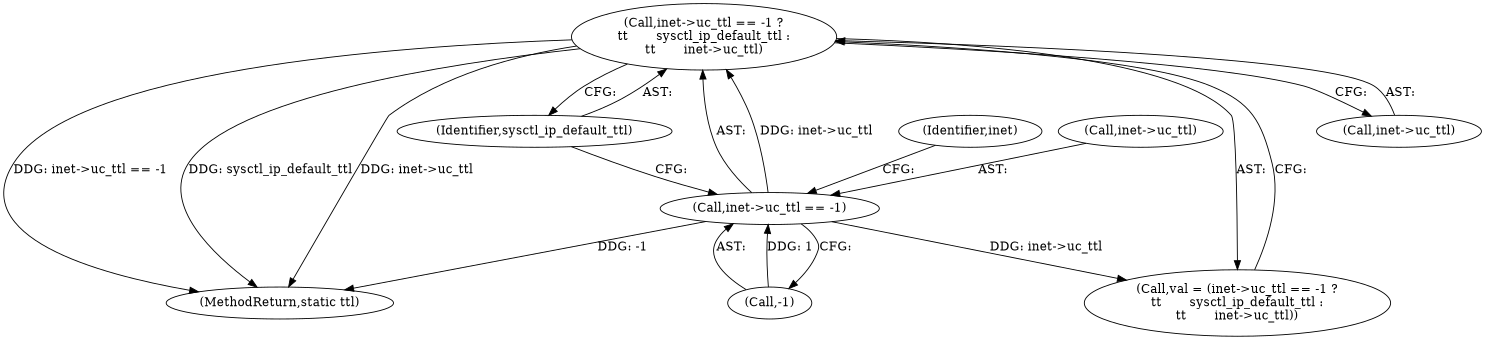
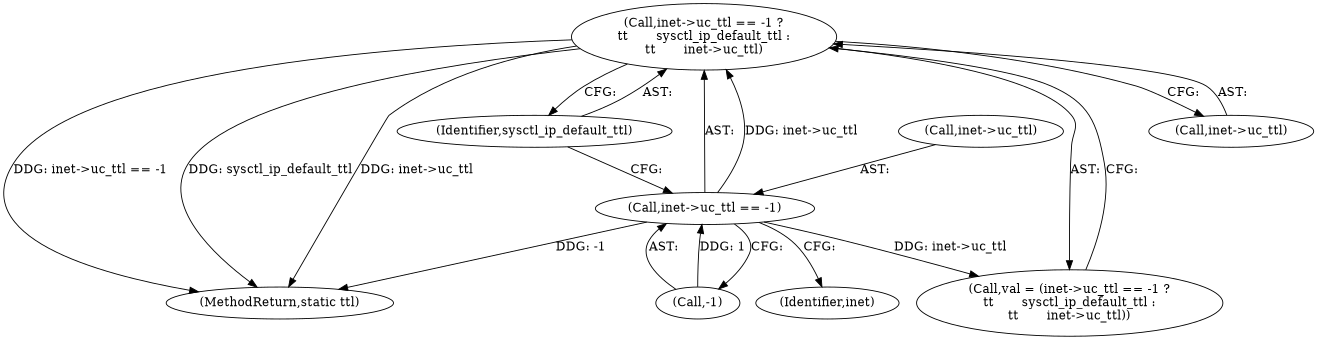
edge "(Identifier,inet)" -> "(Call,inet->uc_ttl == -1)": reversed
